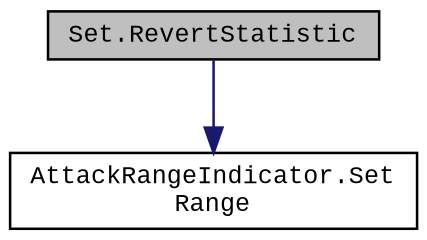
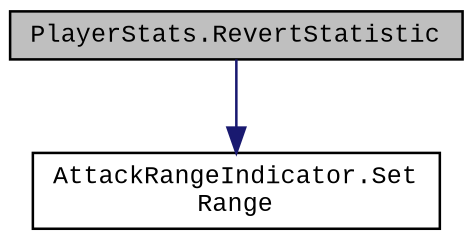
node "Set.RevertStatistic": label "Set.RevertStatistic" -> "PlayerStats.RevertStatistic"
